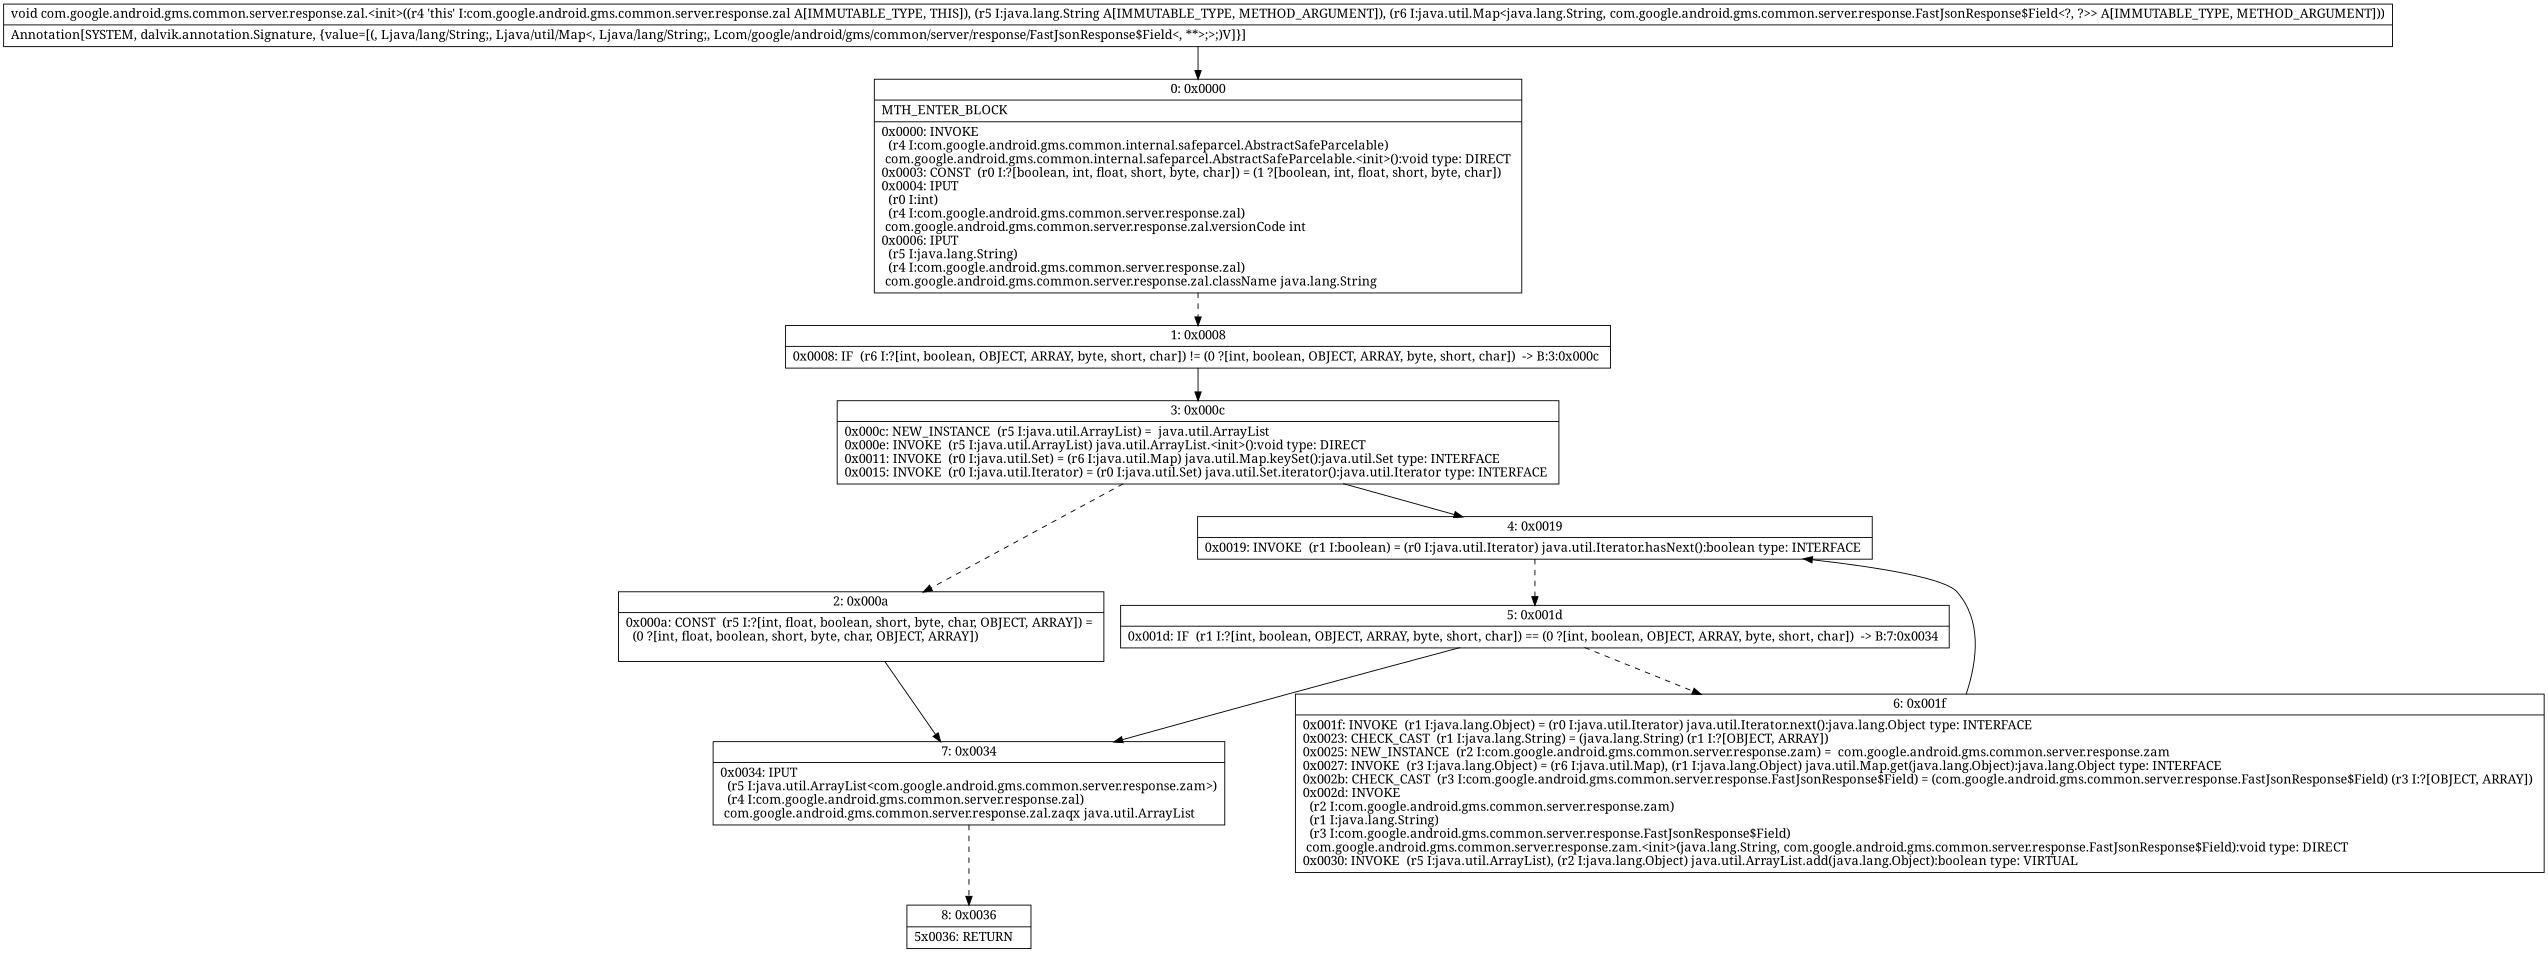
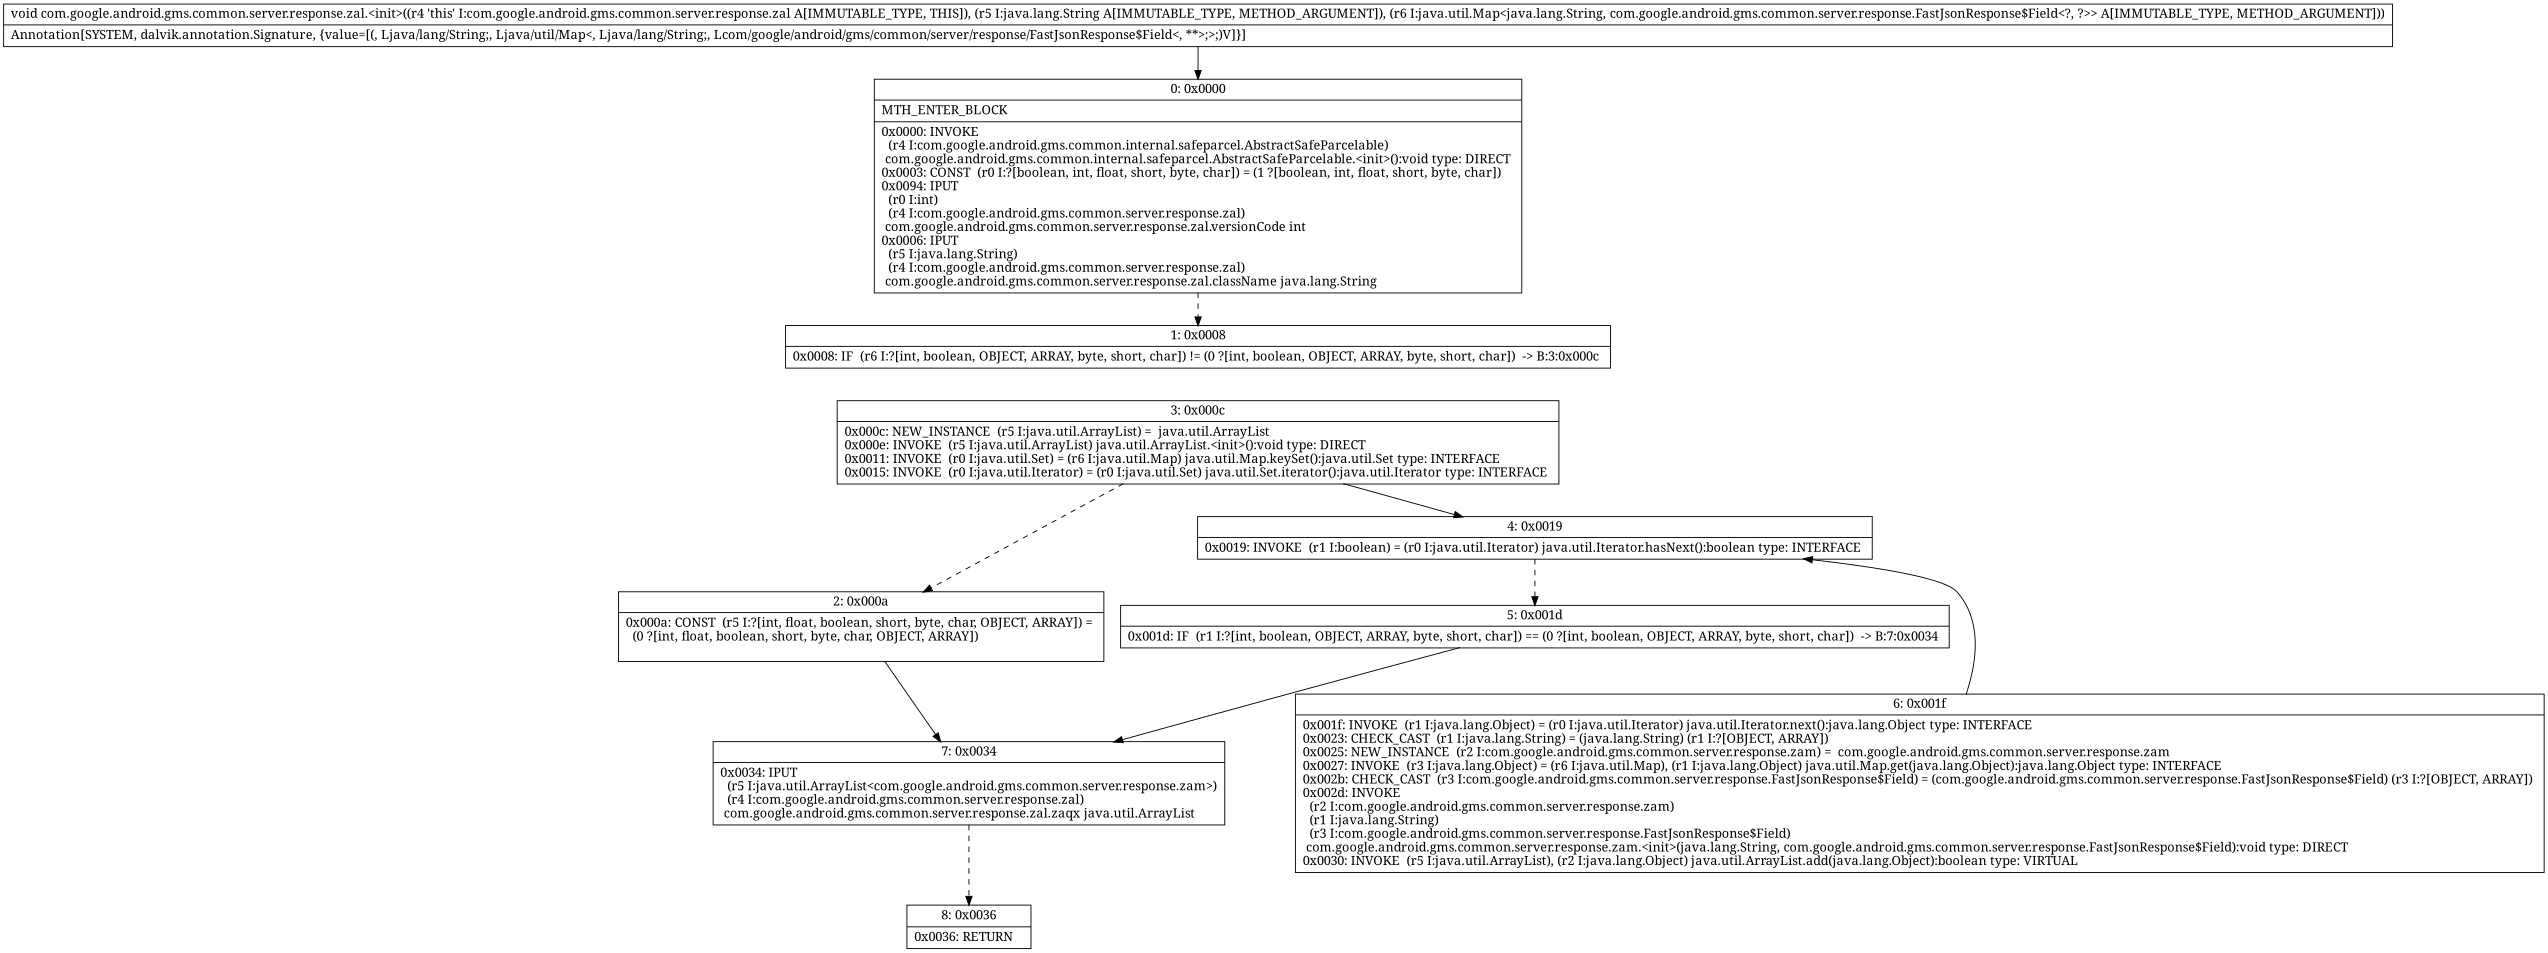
node "0: 0x0000": text "0x0004: IPUT" -> "0x0094: IPUT"
edge "1: 0x0008" -> "3: 0x000c": removed
edge "5: 0x001d" -> "6: 0x001f": removed
node "8: 0x0036": text "5x0036: RETURN" -> "0x0036: RETURN"
